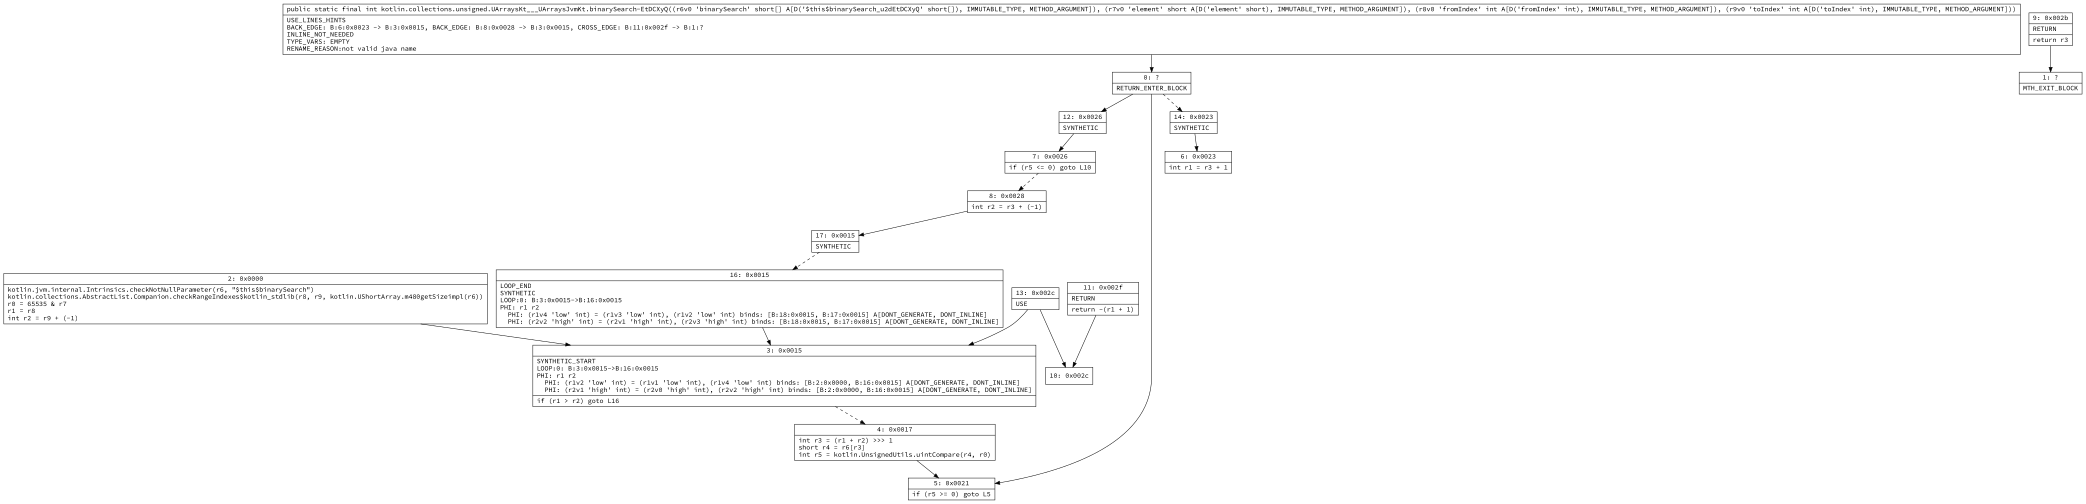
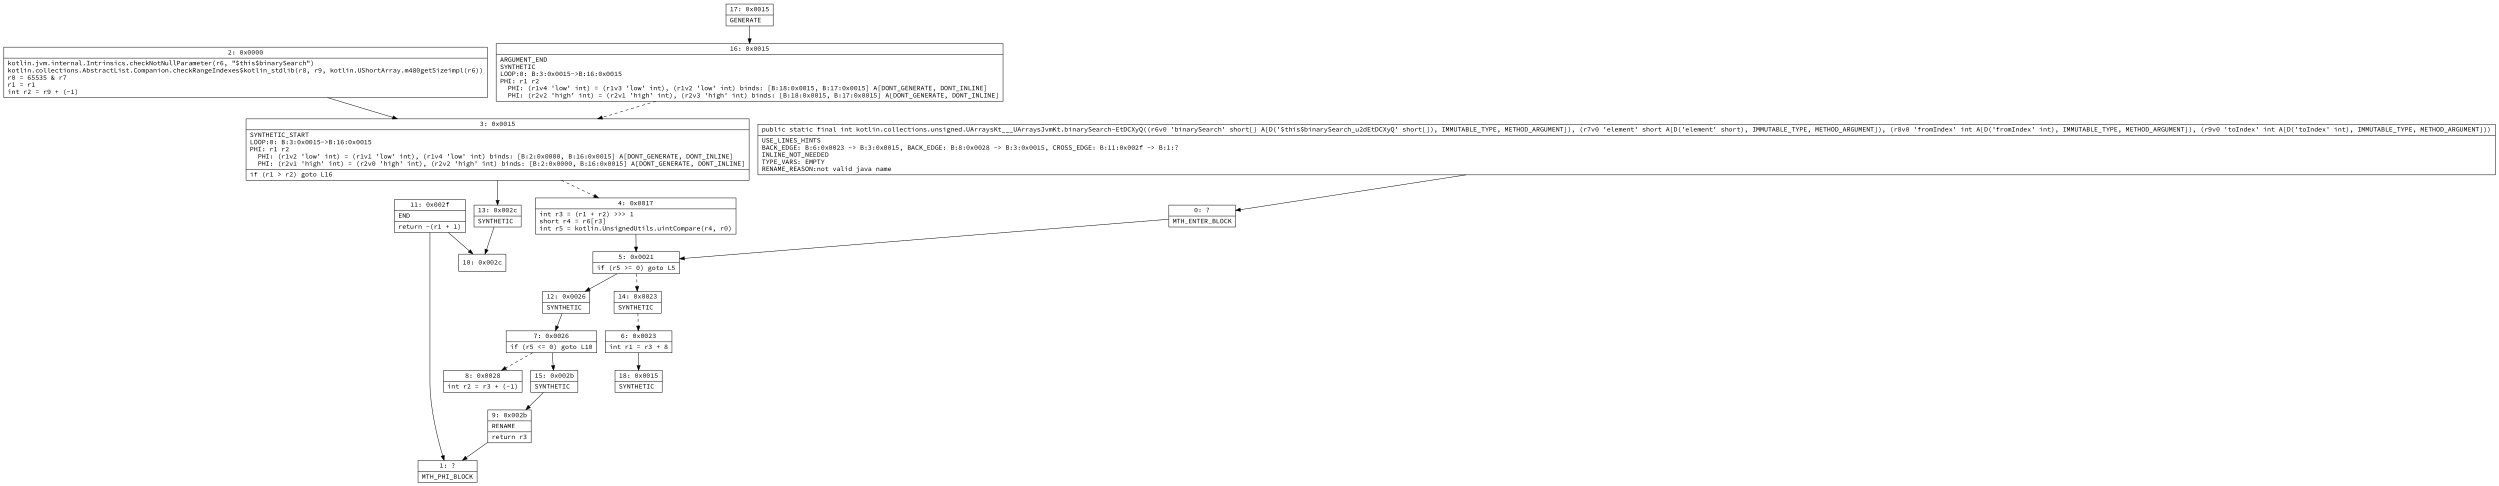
node "9: 0x002b": text "RETURN" -> "RENAME"
node "0: ?": text "RETURN_ENTER_BLOCK" -> "MTH_ENTER_BLOCK"
node "1: ?": text "MTH_EXIT_BLOCK" -> "MTH_PHI_BLOCK"
edge "0: ?" -> "14: 0x0023": now "5: 0x0021" -> "14: 0x0023"
edge "0: ?" -> "12: 0x0026": now "5: 0x0021" -> "12: 0x0026"
edge "14: 0x0023" -> "6: 0x0023": style solid -> dashed
node "6: 0x0023": text "int r1 = r3 + 1" -> "int r1 = r3 + 8"
edge "8: 0x0028" -> "17: 0x0015": removed
node "17: 0x0015": text "SYNTHETIC" -> "GENERATE"
edge "17: 0x0015" -> "16: 0x0015": style dashed -> solid
node "16: 0x0015": text "LOOP_END" -> "ARGUMENT_END"
node "11: 0x002f": text "RETURN" -> "END"
node "13: 0x002c": text "USE" -> "SYNTHETIC"
node "2: 0x0000": text "r1 = r8" -> "r1 = r1"
edge "13: 0x002c" -> "3: 0x0015": reversed
edge "16: 0x0015" -> "3: 0x0015": style solid -> dashed
edge "11: 0x002f" -> "1: ?": added
node "15: 0x002b": added
node "18: 0x0015": added
